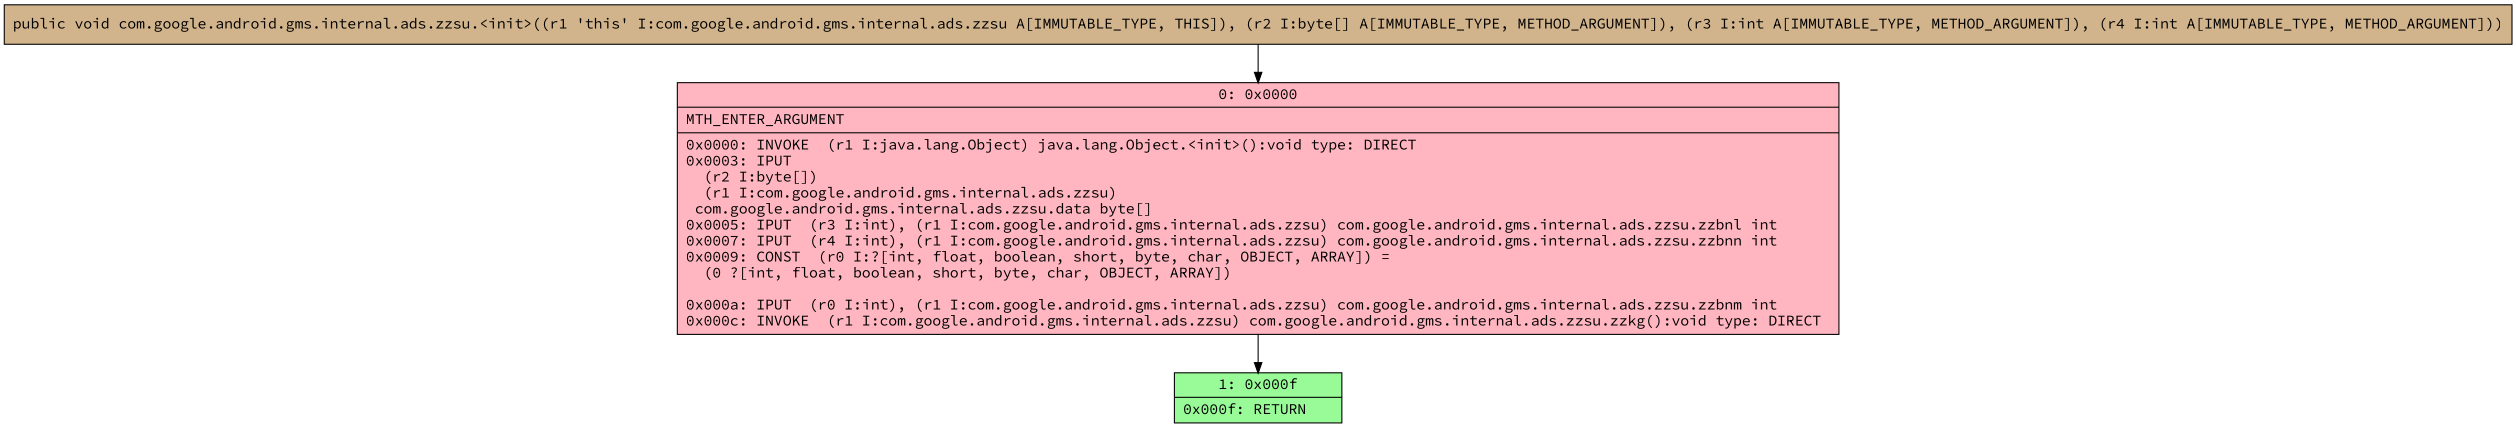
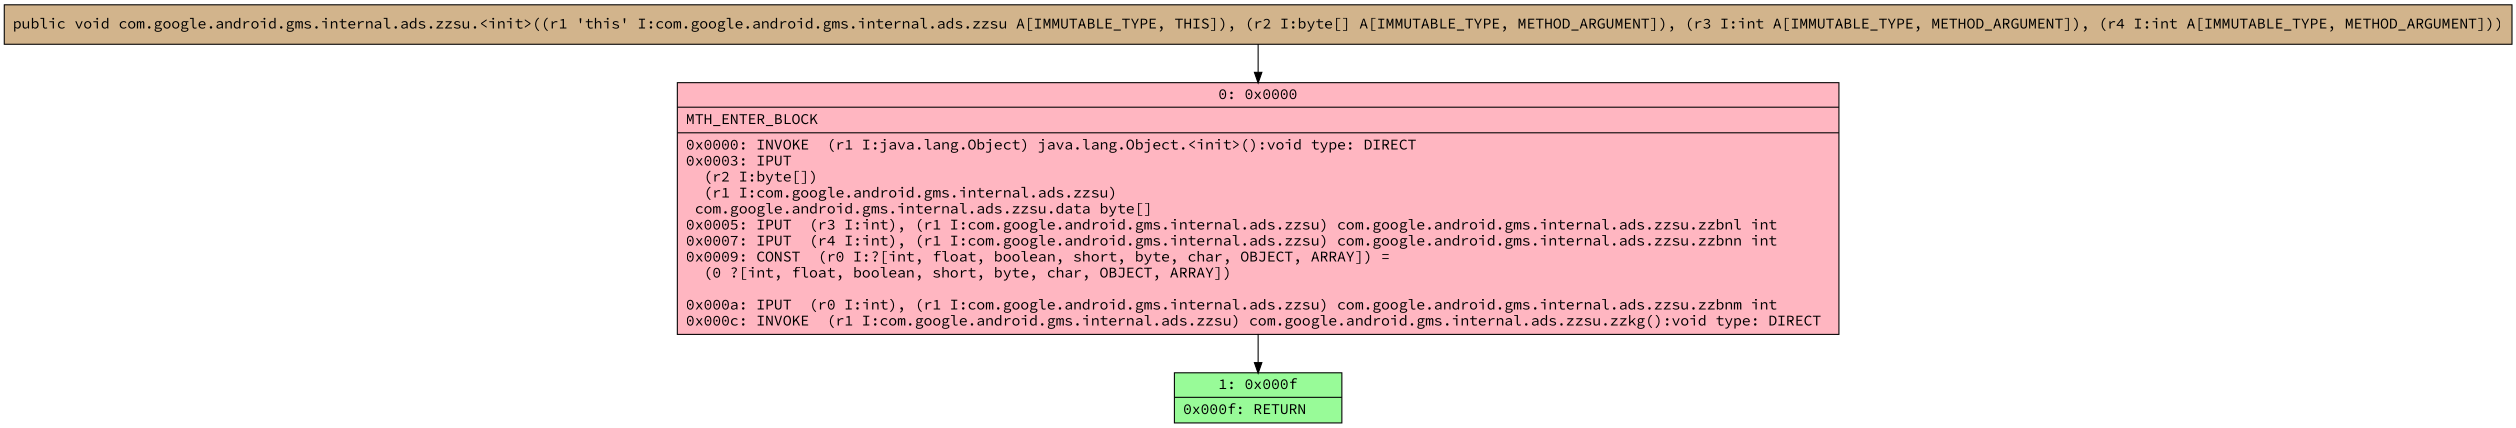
node "0: 0x0000": text "MTH_ENTER_ARGUMENT" -> "MTH_ENTER_BLOCK"
